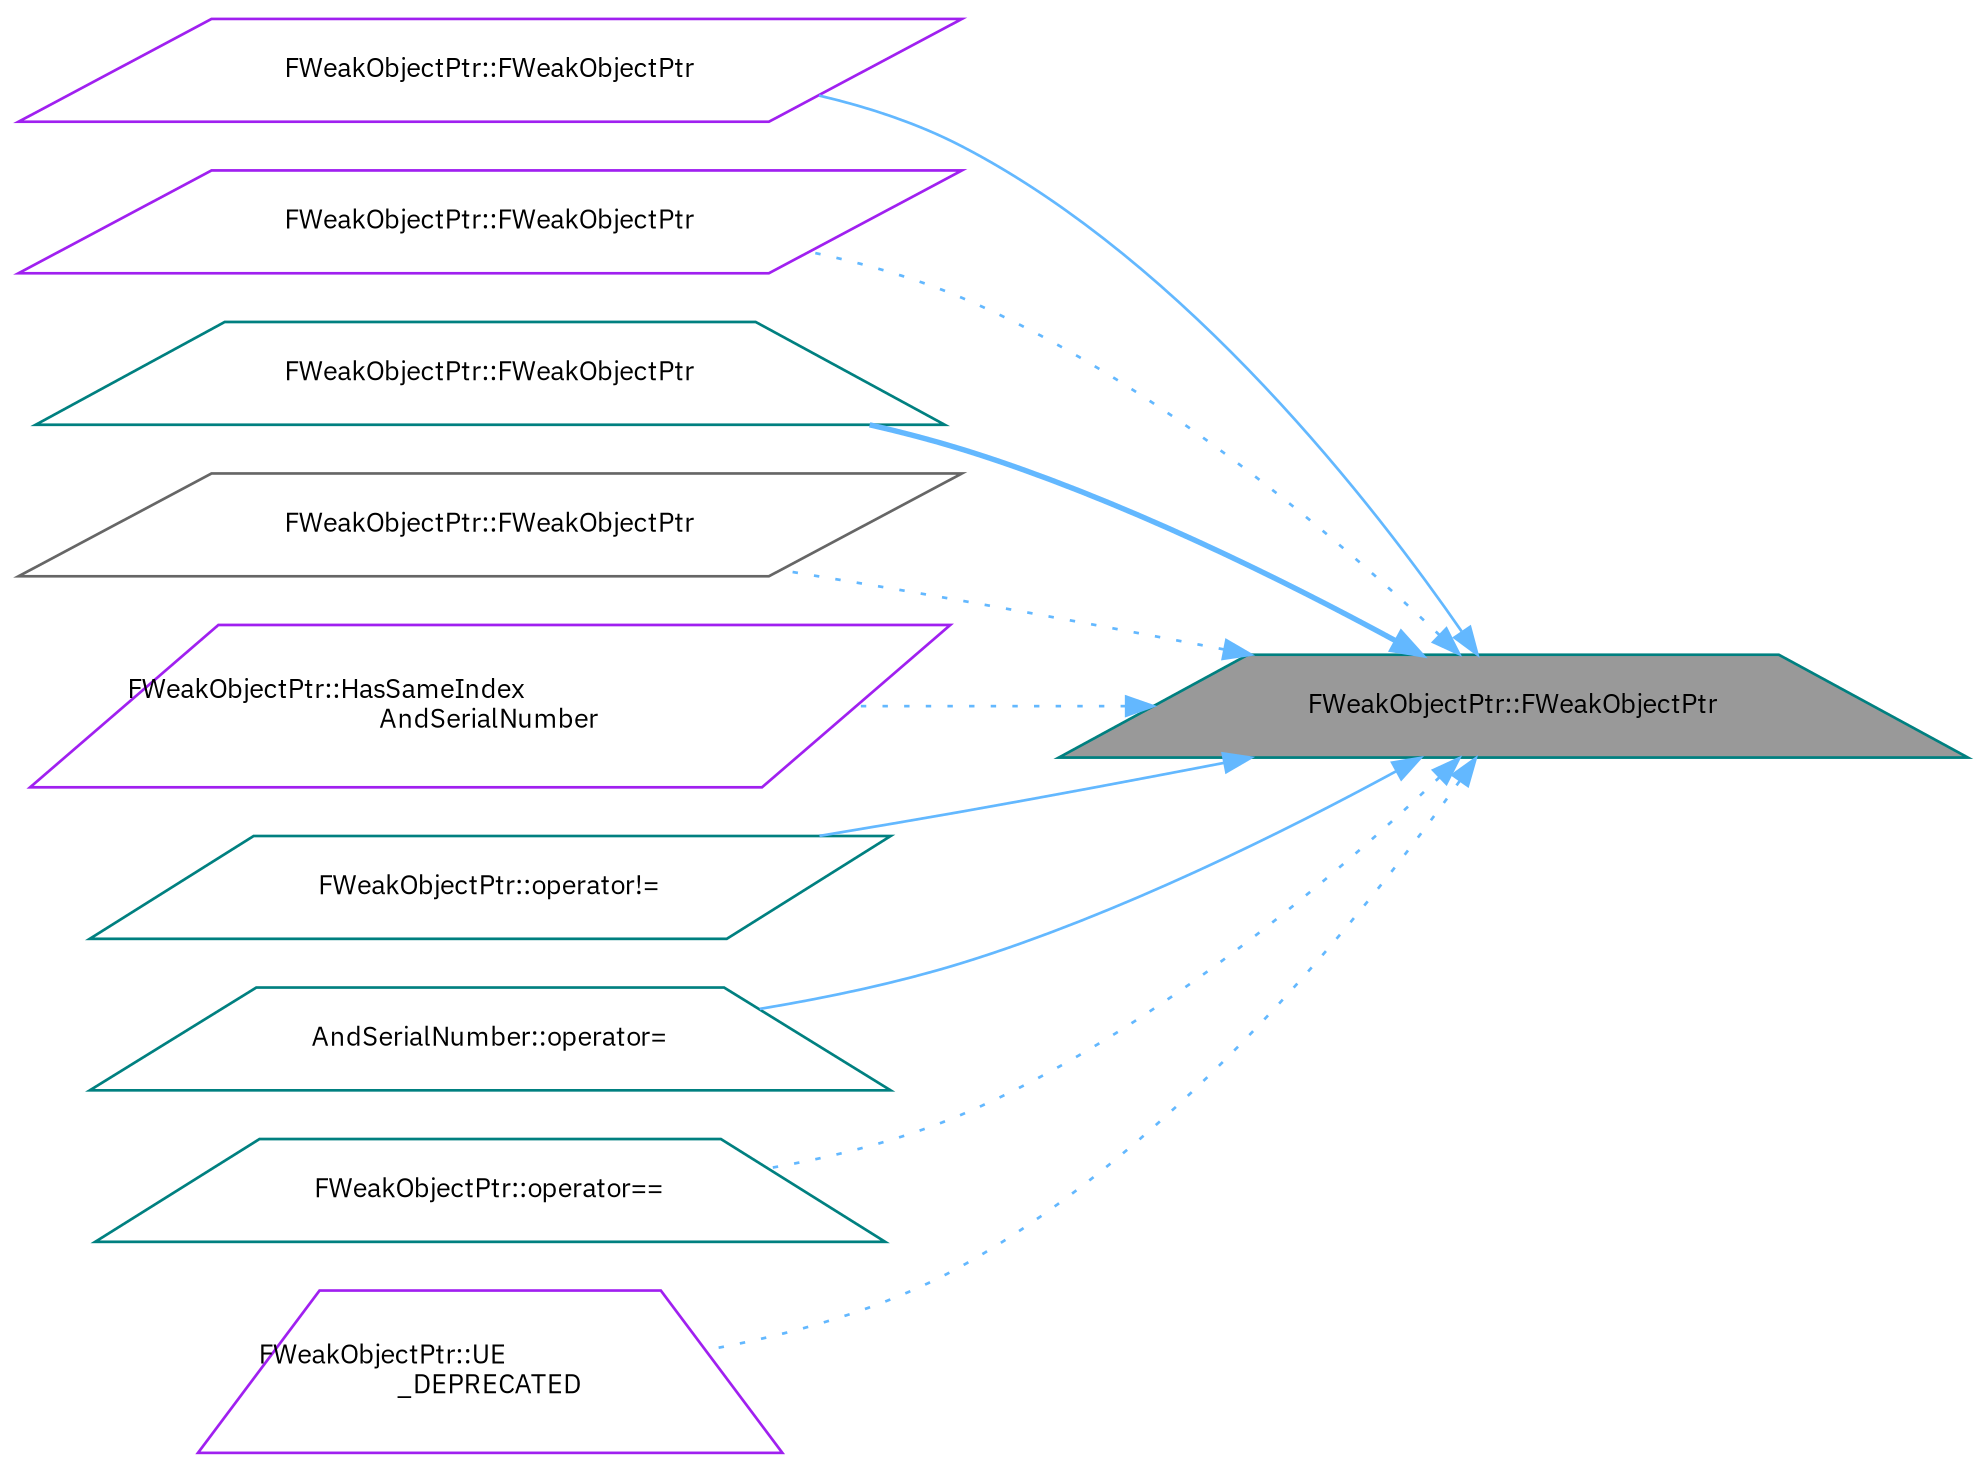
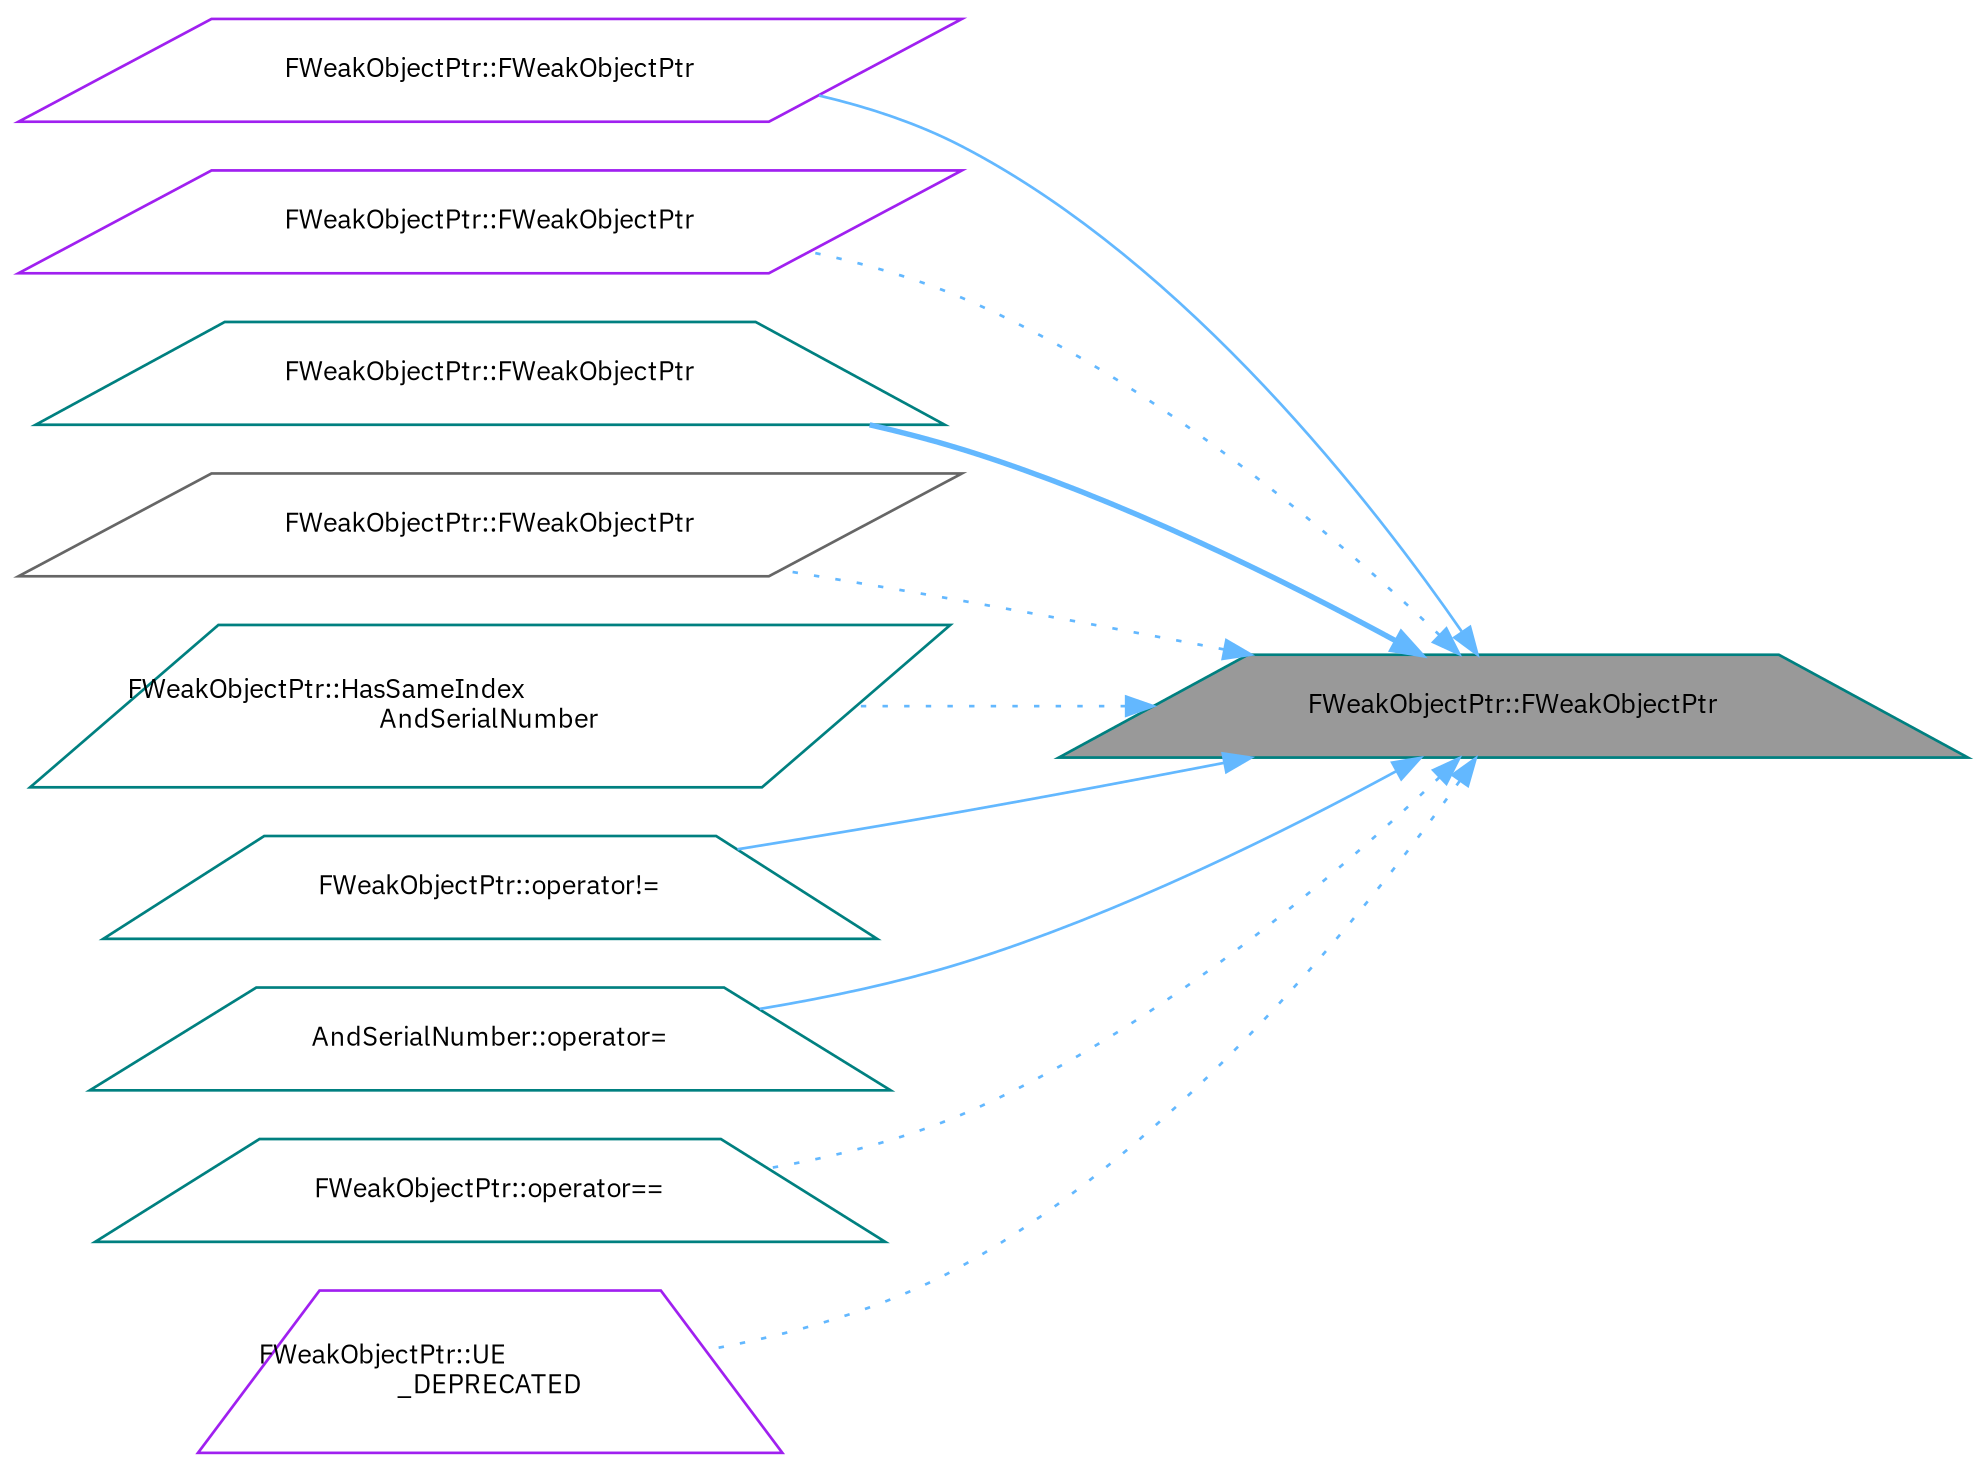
node "FWeakObjectPtr::HasSameIndex AndSerialNumber": color purple -> teal
node "FWeakObjectPtr::operator!=": shape parallelogram -> trapezium
